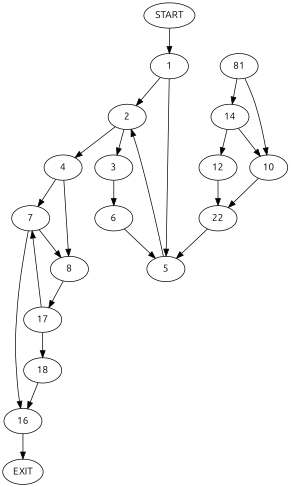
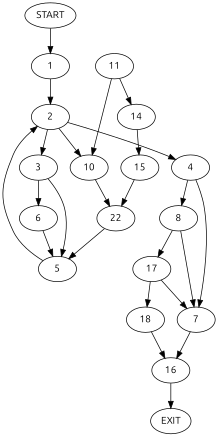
node "81": label "81" -> "11"
edge "14" -> "10": now "2" -> "10"
edge "1" -> "5": now "3" -> "5"
node "12": label "12" -> "15"
edge "7" -> "8": reversed
